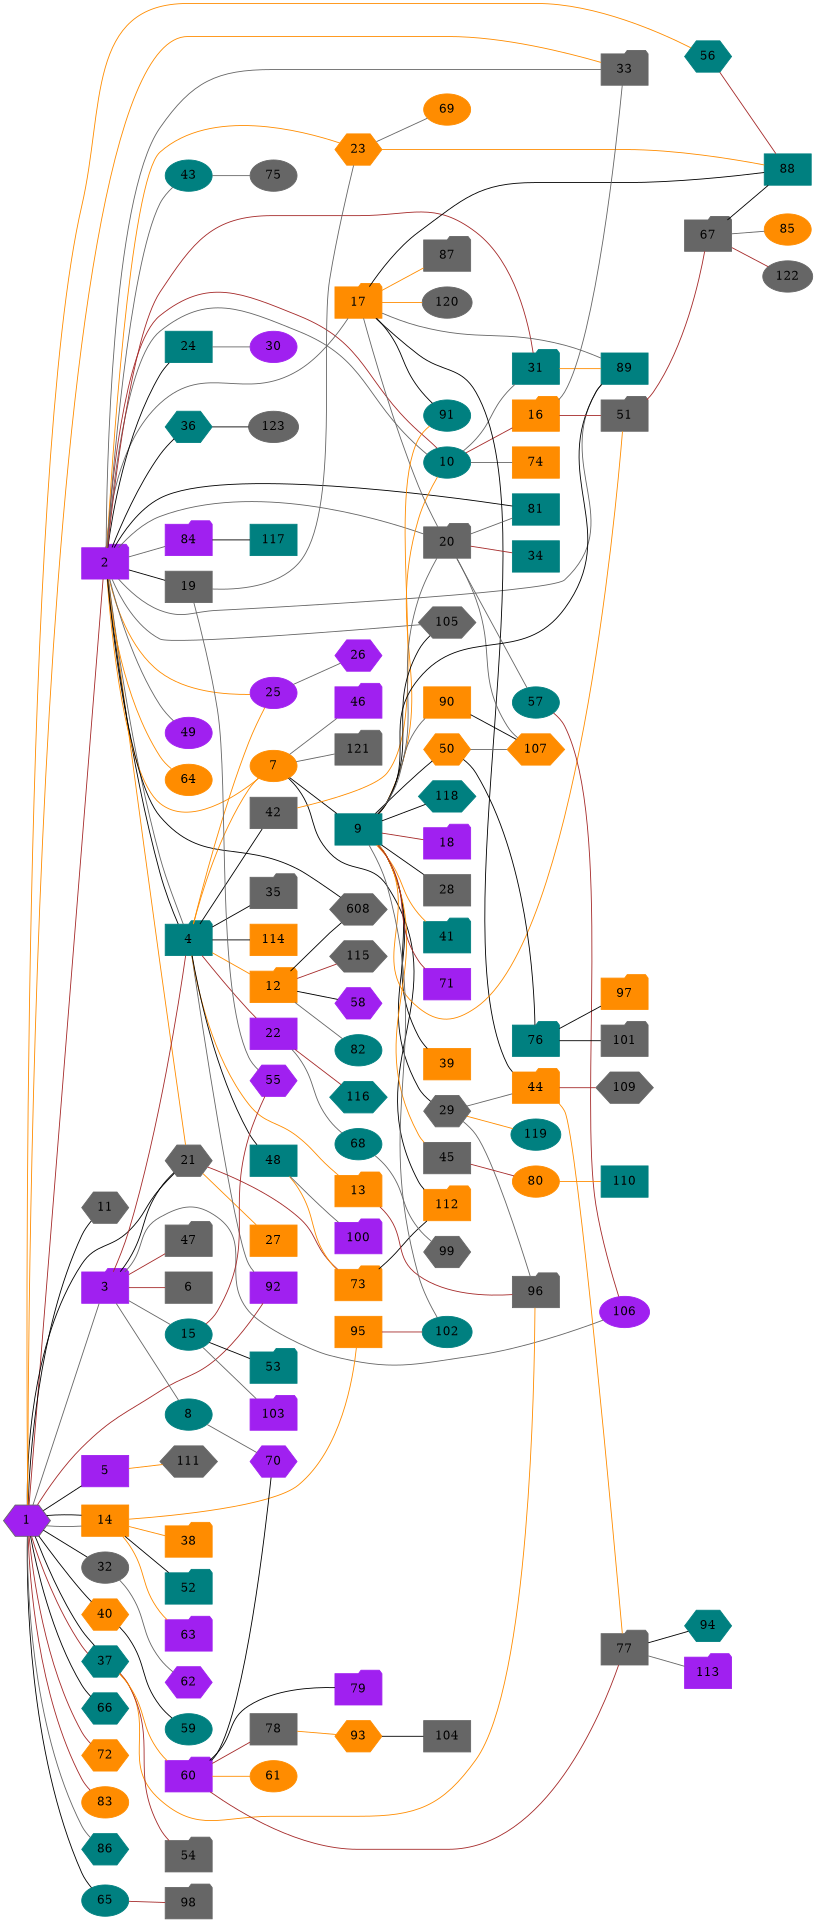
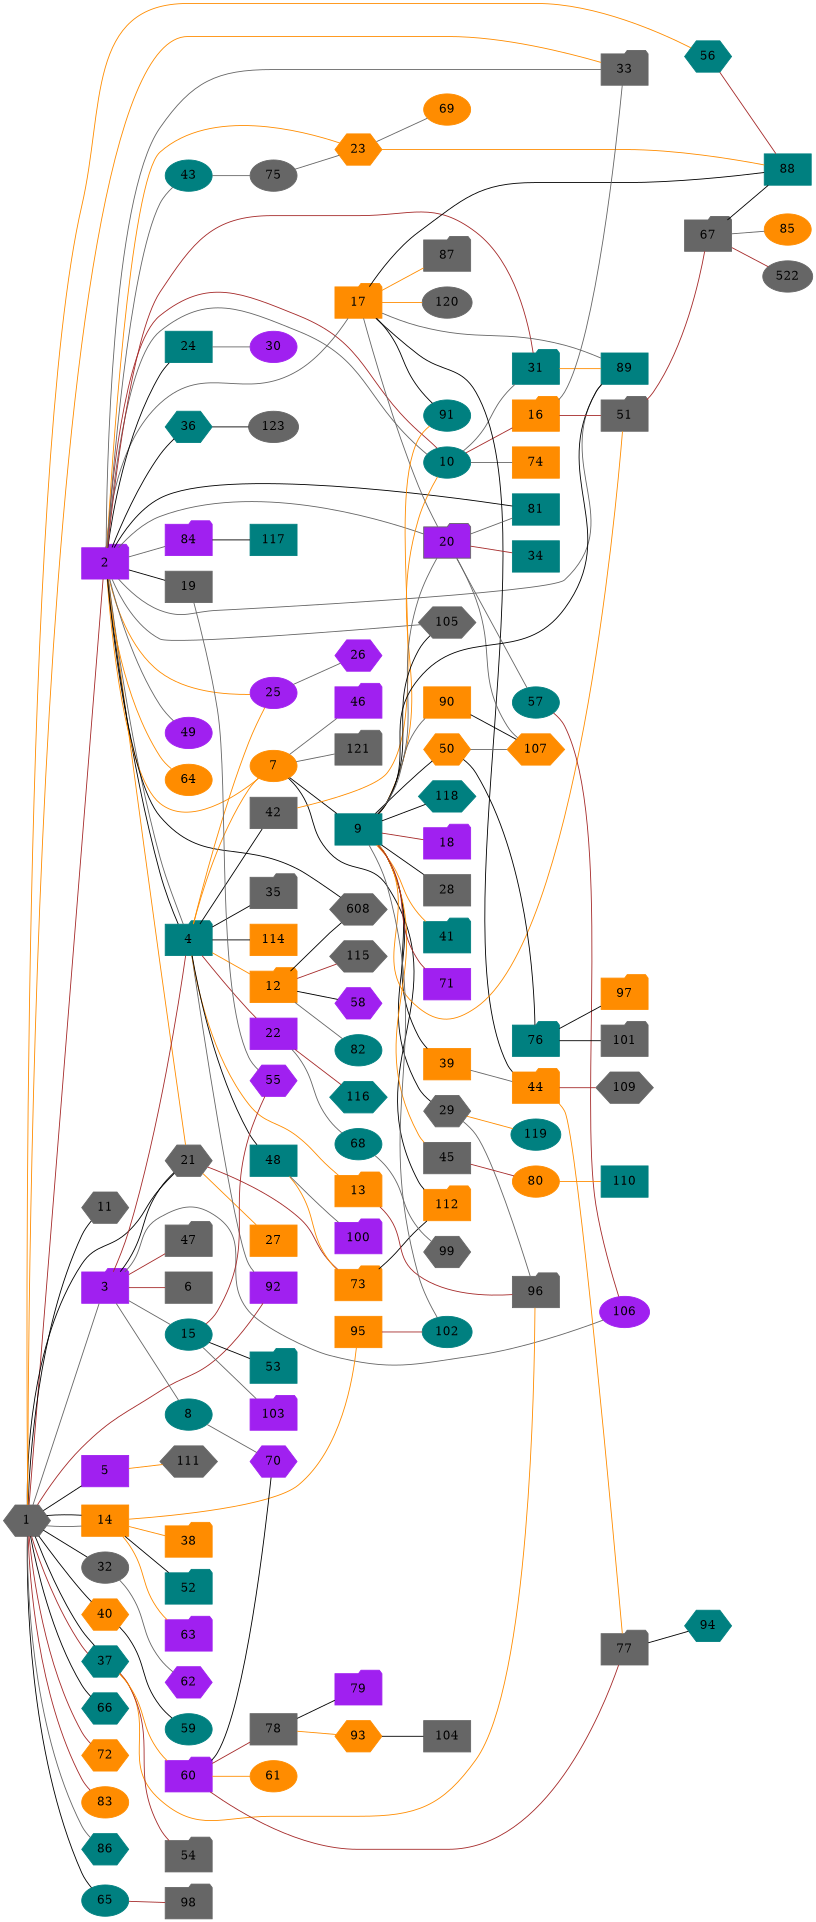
node "122": label "122" -> "522"
edge "23" -- "19": now "23" -- "75"
node "20": fillcolor gray40 -> purple
edge "44" -- "29": now "44" -- "39"
node "1": fillcolor purple -> gray40
node "113": removed
edge "79" -- "60": now "79" -- "78"
